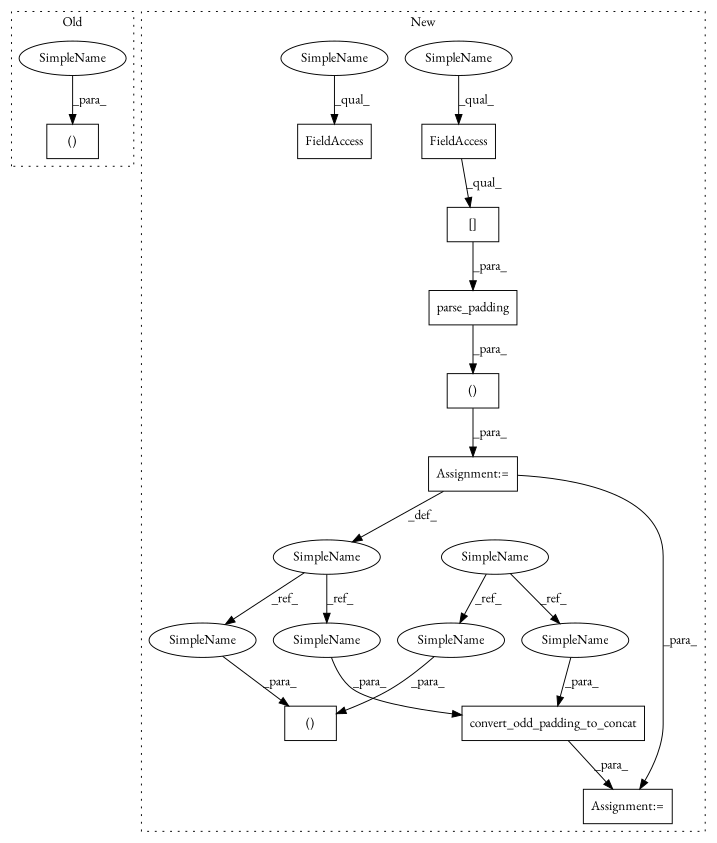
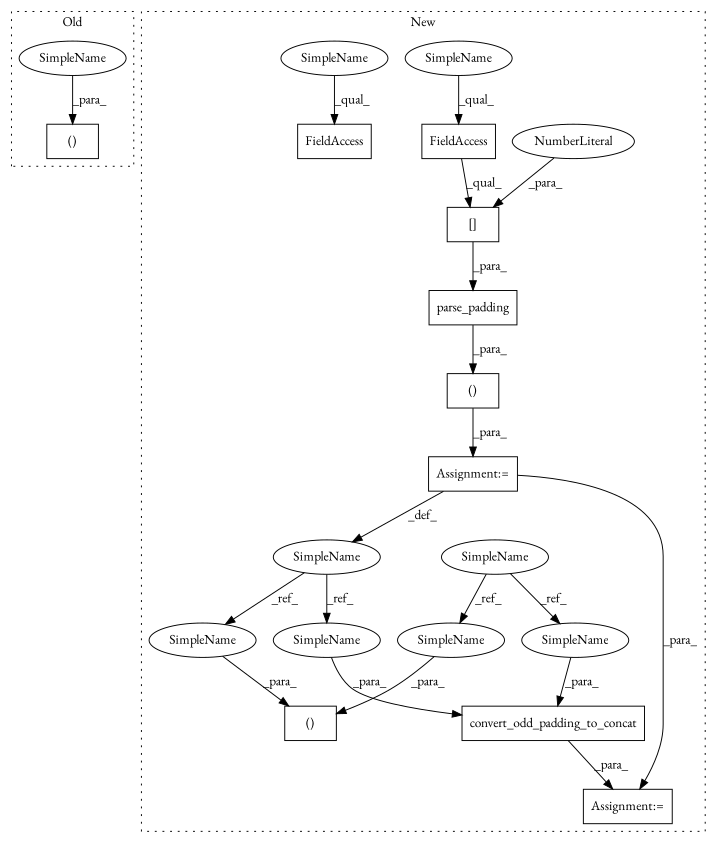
node "NumberLiteral": added
